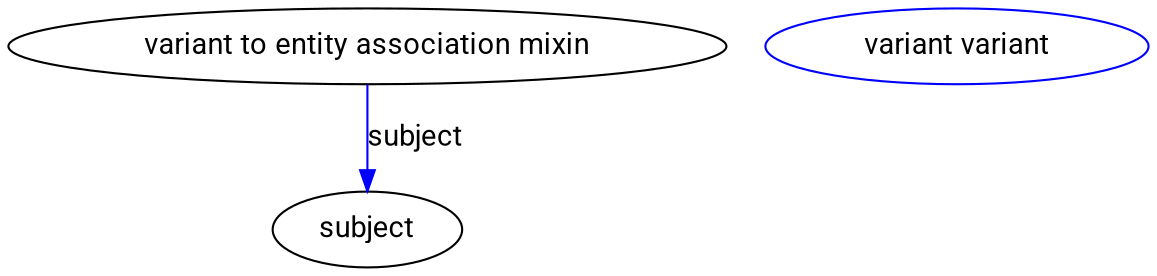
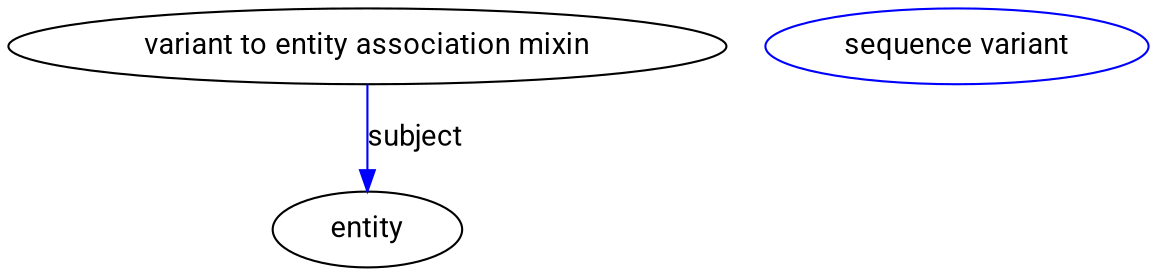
node "variant variant": label "variant variant" -> "sequence variant"
node "subject": label "subject" -> "entity"
